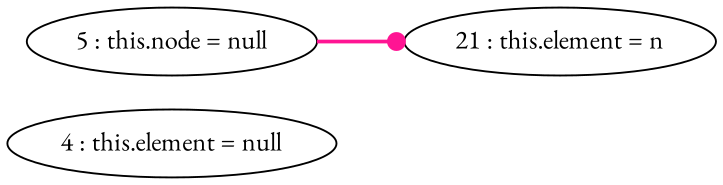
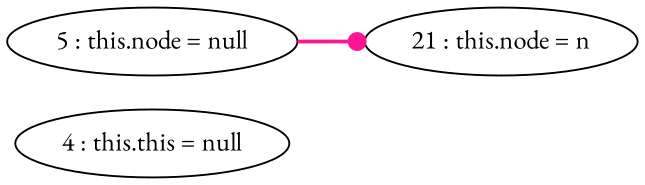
node "21 : this.element = n": label "21 : this.element = n" -> "21 : this.node = n"
node "4 : this.element = null": label "4 : this.element = null" -> "4 : this.this = null"
